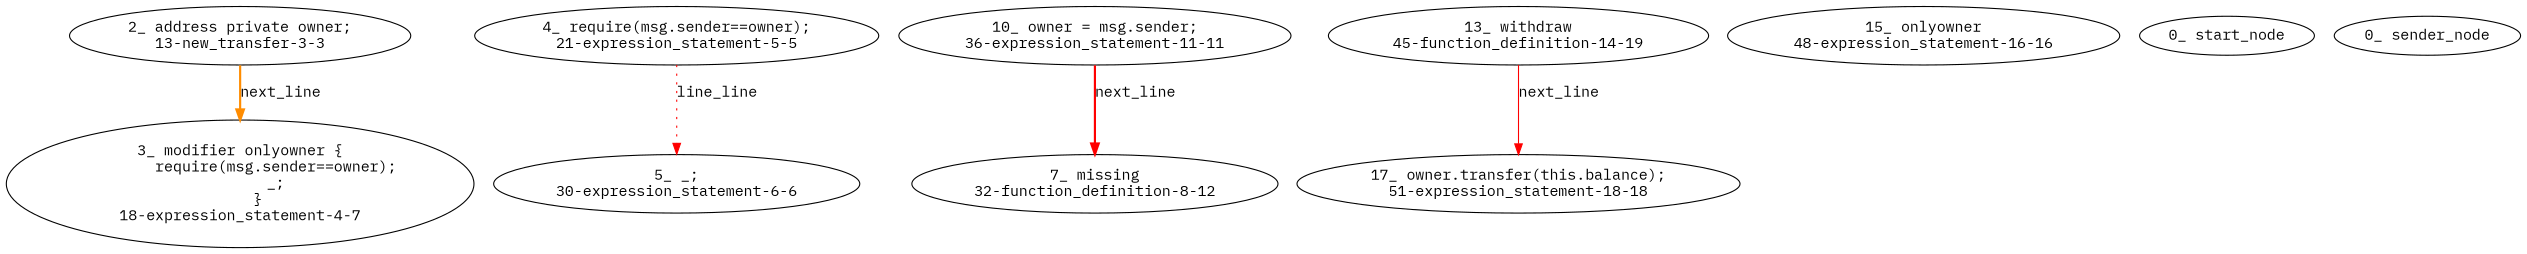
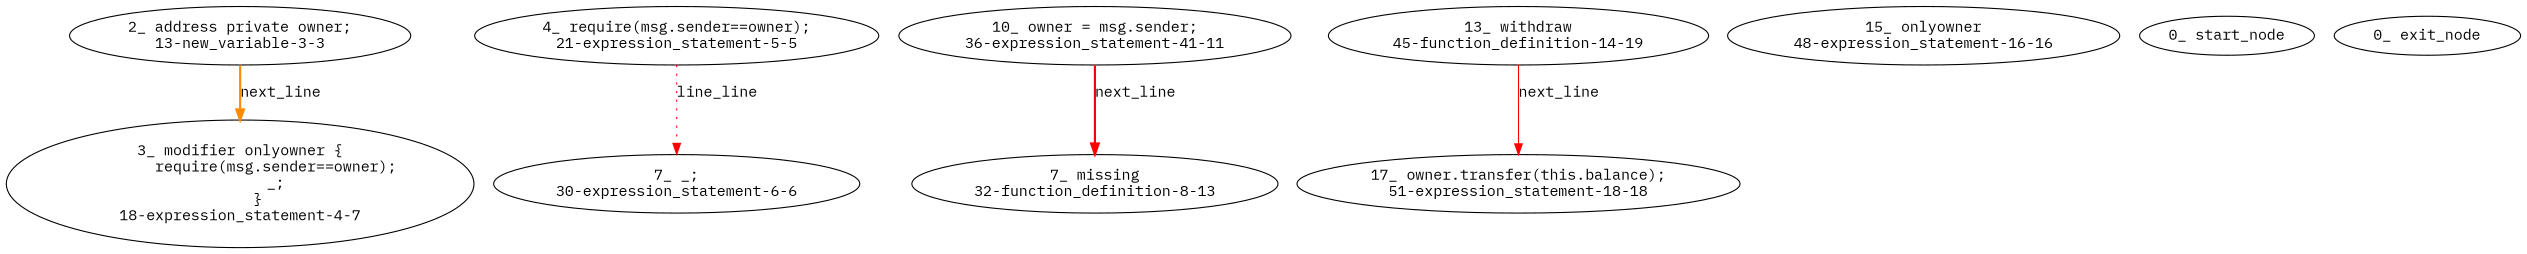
node "2_ address private owner; 13-new_transfer-3-3": label "2_ address private owner; 13-new_transfer-3-3" -> "2_ address private owner; 13-new_variable-3-3"
node "10_ owner = msg.sender; 36-expression_statement-11-11": label "10_ owner = msg.sender; 36-expression_statement-11-11" -> "10_ owner = msg.sender; 36-expression_statement-41-11"
node "0_ sender_node": label "0_ sender_node" -> "0_ exit_node"
node "5_ _; 30-expression_statement-6-6": label "5_ _; 30-expression_statement-6-6" -> "7_ _; 30-expression_statement-6-6"
node "7_ missing 32-function_definition-8-12": label "7_ missing 32-function_definition-8-12" -> "7_ missing 32-function_definition-8-13"
